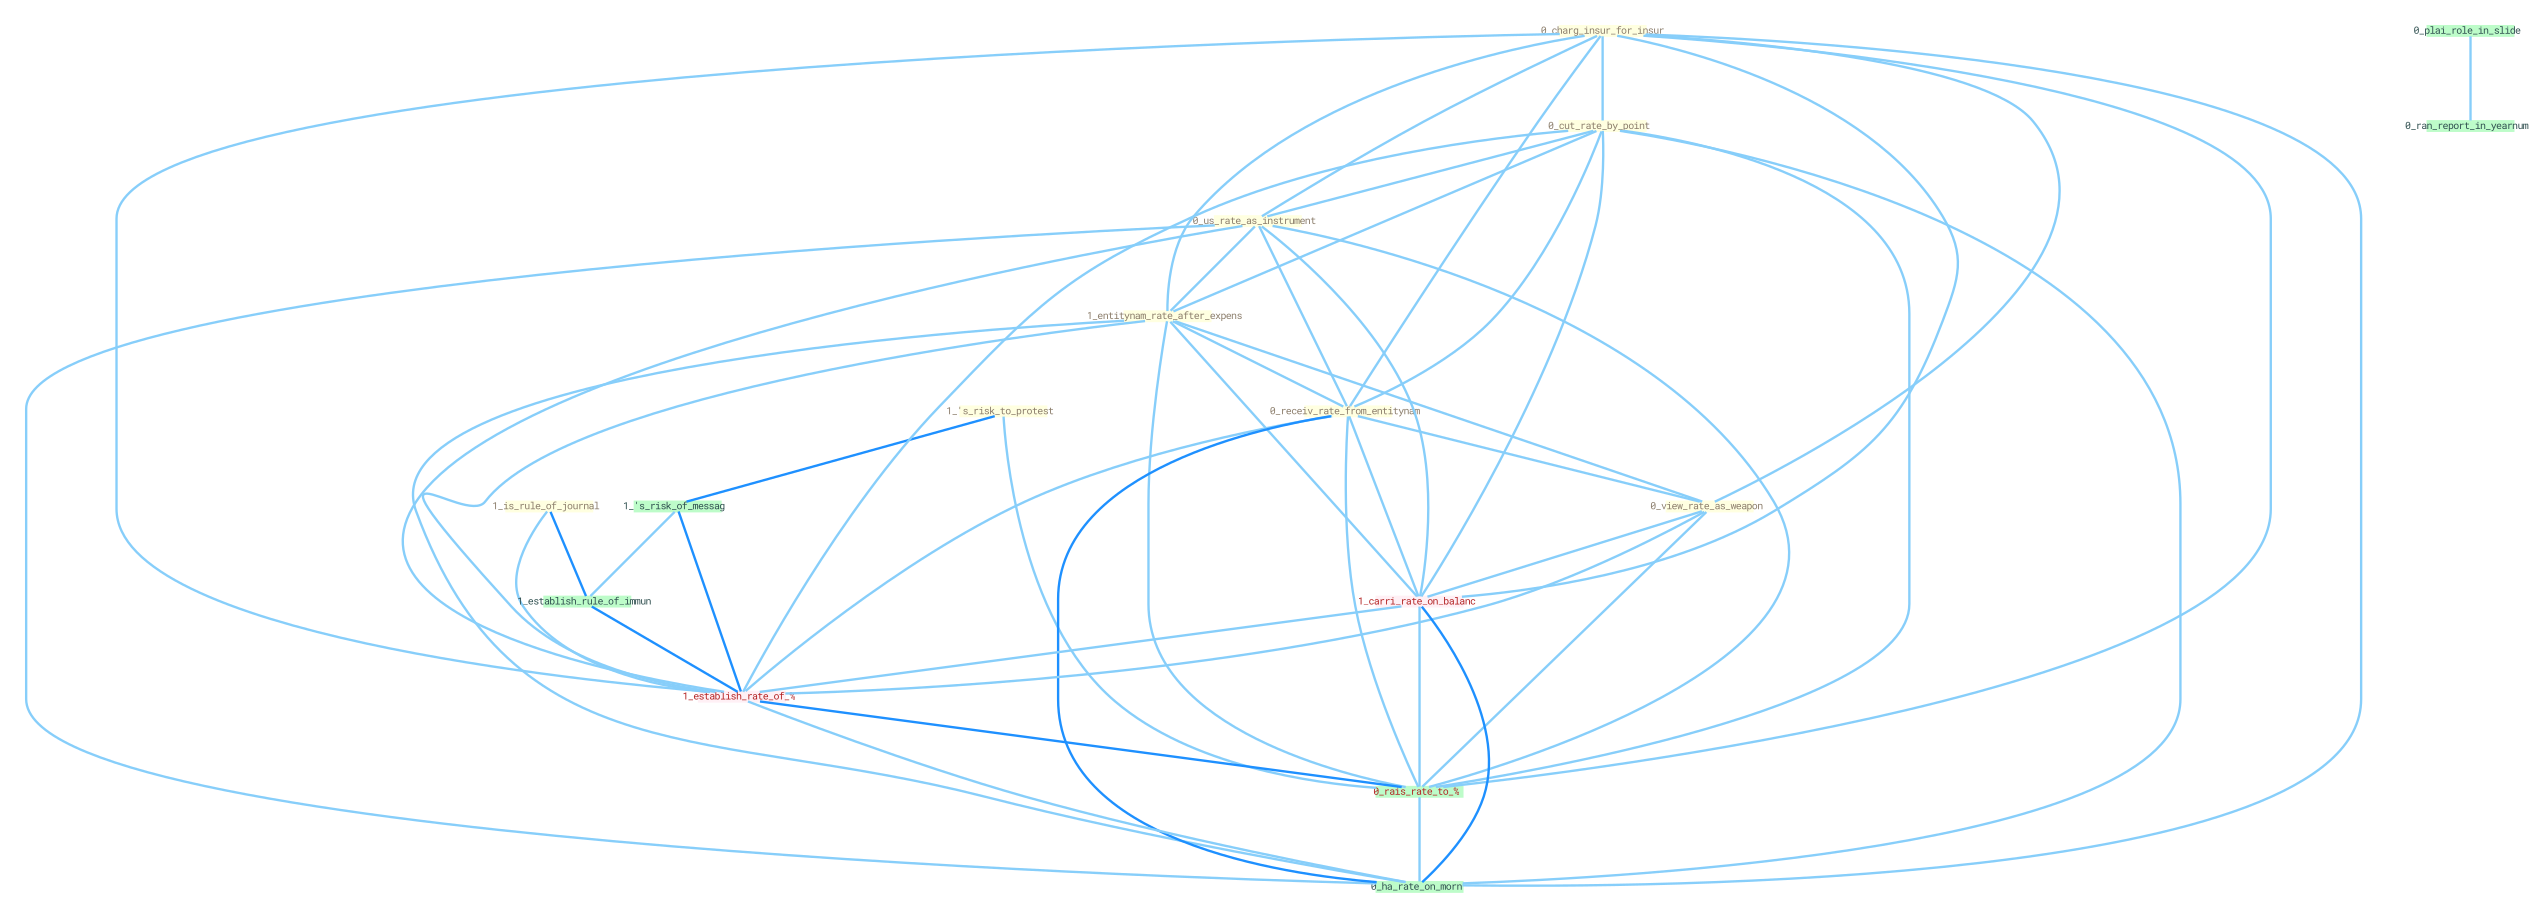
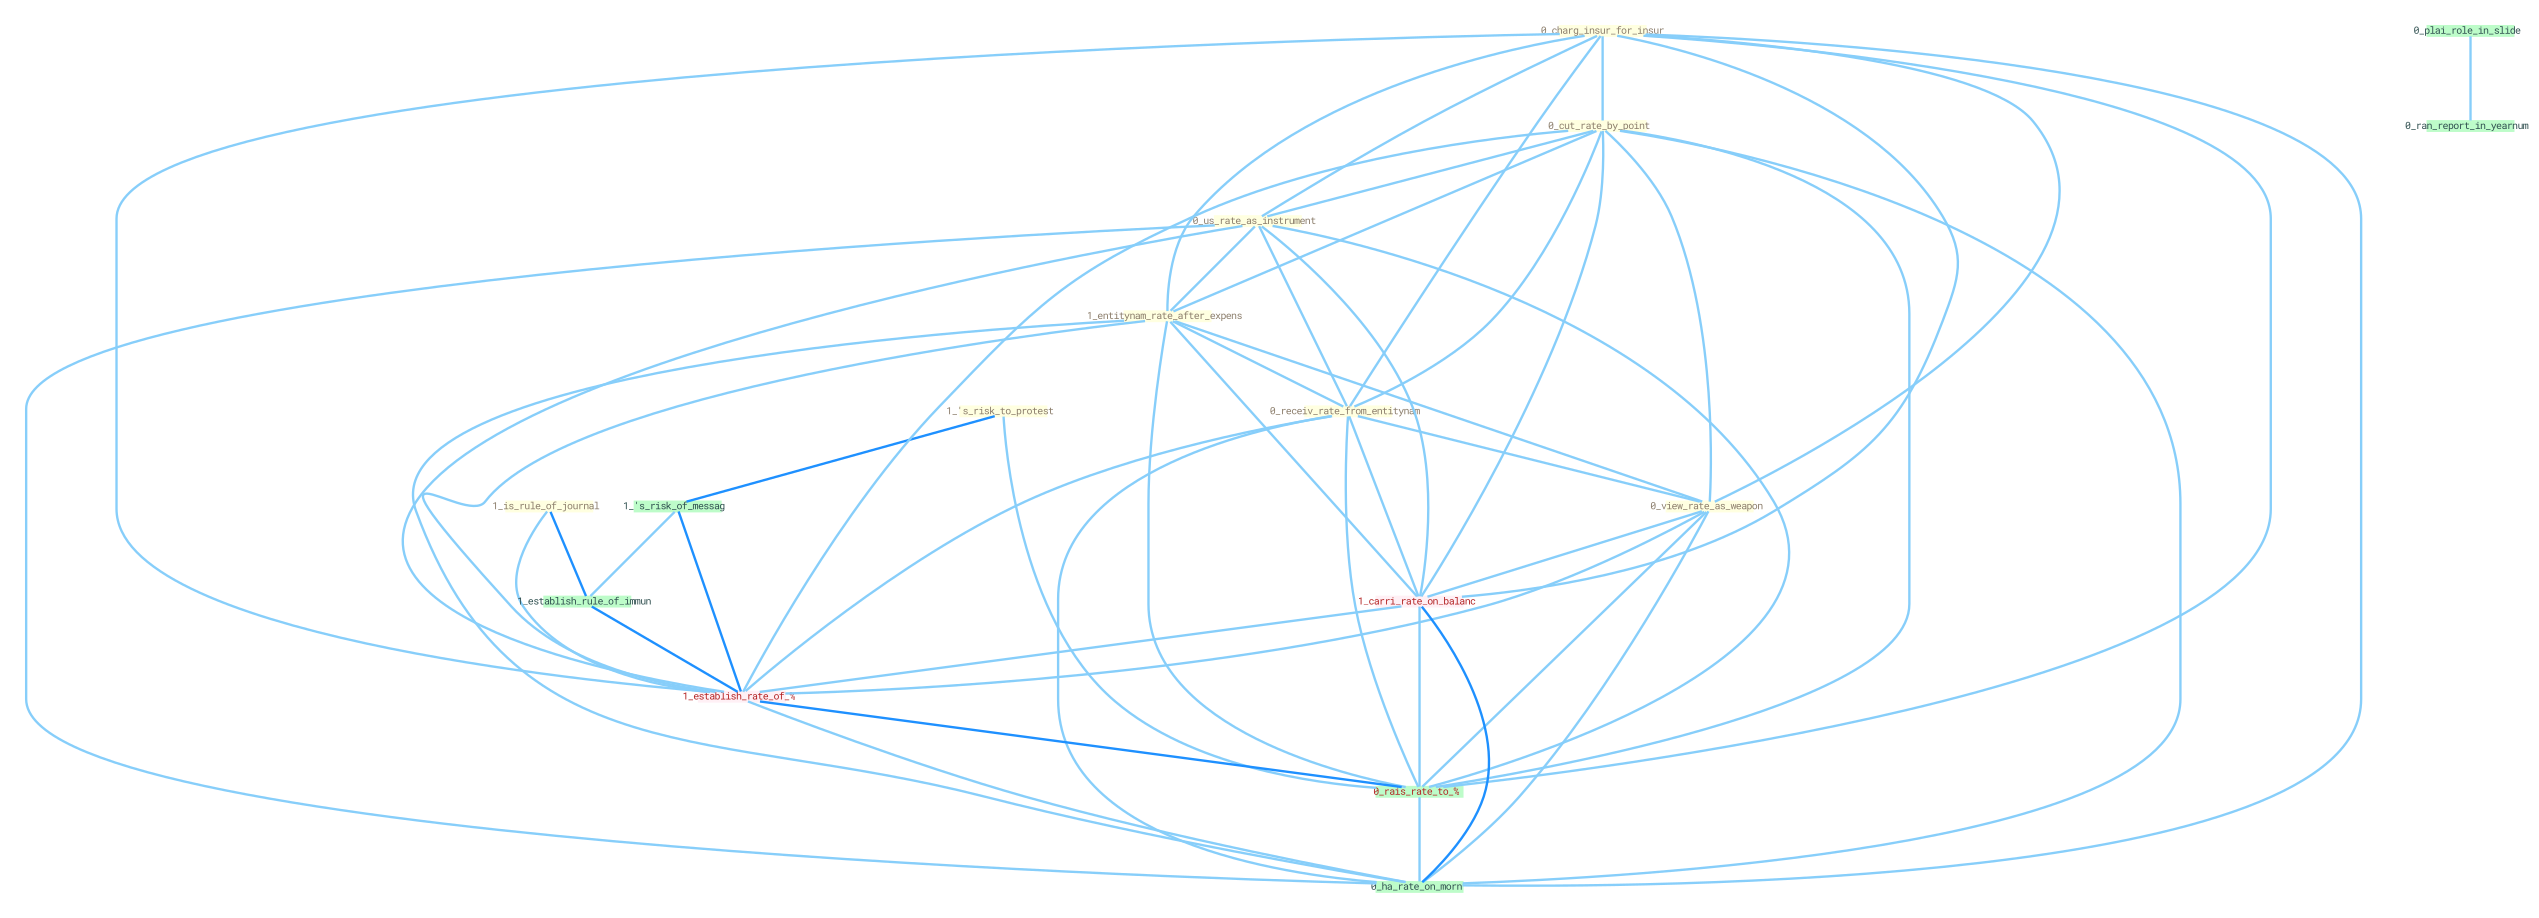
edge "0_cut_rate_by_point" -- "0_view_rate_as_weapon": added
edge "0_receiv_rate_from_entitynam" -- "0_ha_rate_on_morn": color #1e90ff -> #87cefa
edge "0_view_rate_as_weapon" -- "0_ha_rate_on_morn": added
